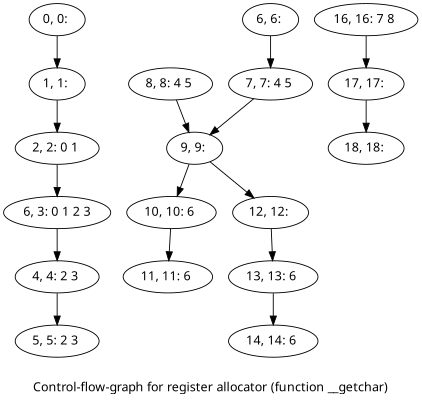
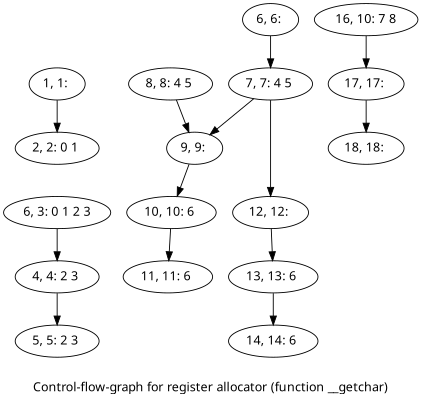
node "0, 0:": removed
node "16, 16: 7 8": label "16, 16: 7 8" -> "16, 10: 7 8"
edge "2, 2: 0 1" -> "6, 3: 0 1 2 3": removed
edge "9, 9:" -> "12, 12:": now "7, 7: 4 5" -> "12, 12:"
